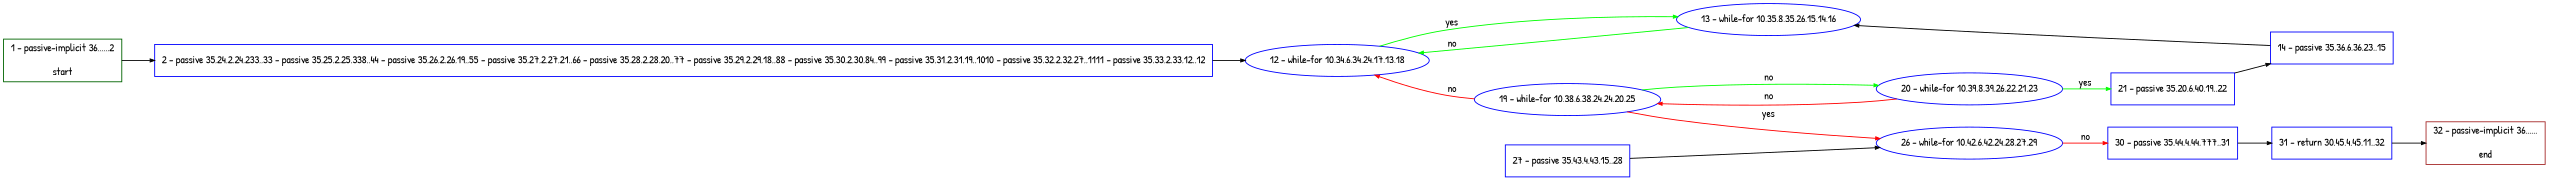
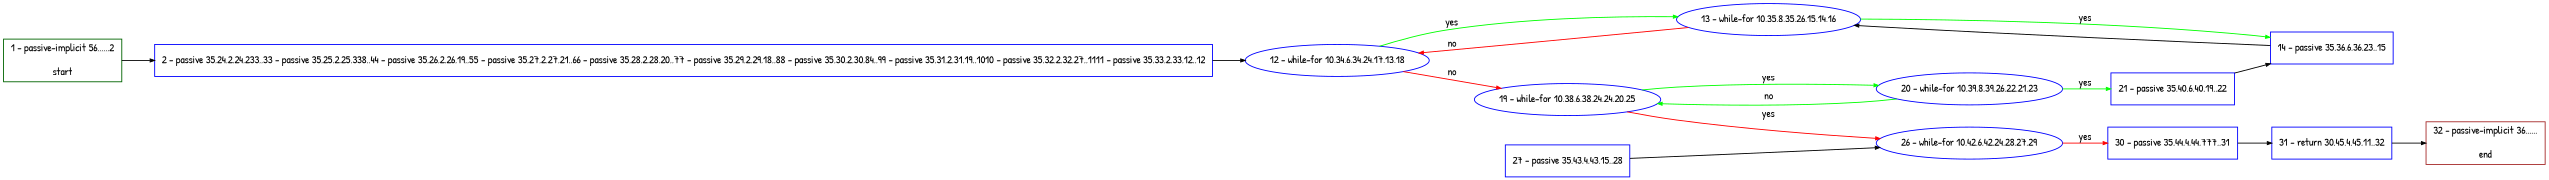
edge "13 - while-for 10,35,8,35,26,15,14,16" -> "14 - passive 35,36,6,36,23,,15": added, label "yes"
edge "13 - while-for 10,35,8,35,26,15,14,16" -> "12 - while-for 10,34,6,34,24,17,13,18": color #00ff00 -> #ff0000
node "1 - passive-implicit 36,,,,,,2 start": label "1 - passive-implicit 36,,,,,,2 start" -> "1 - passive-implicit 56,,,,,,2 start"
edge "19 - while-for 10,38,6,38,24,24,20,25" -> "20 - while-for 10,39,8,39,26,22,21,23": label "no" -> "yes"
node "21 - passive 35,20,6,40,19,,22": label "21 - passive 35,20,6,40,19,,22" -> "21 - passive 35,40,6,40,19,,22"
edge "19 - while-for 10,38,6,38,24,24,20,25" -> "12 - while-for 10,34,6,34,24,17,13,18": reversed
edge "20 - while-for 10,39,8,39,26,22,21,23" -> "19 - while-for 10,38,6,38,24,24,20,25": color #ff0000 -> #00ff00
edge "26 - while-for 10,42,6,42,24,28,27,29" -> "30 - passive 35,44,4,44,777,,31": label "no" -> "yes"
